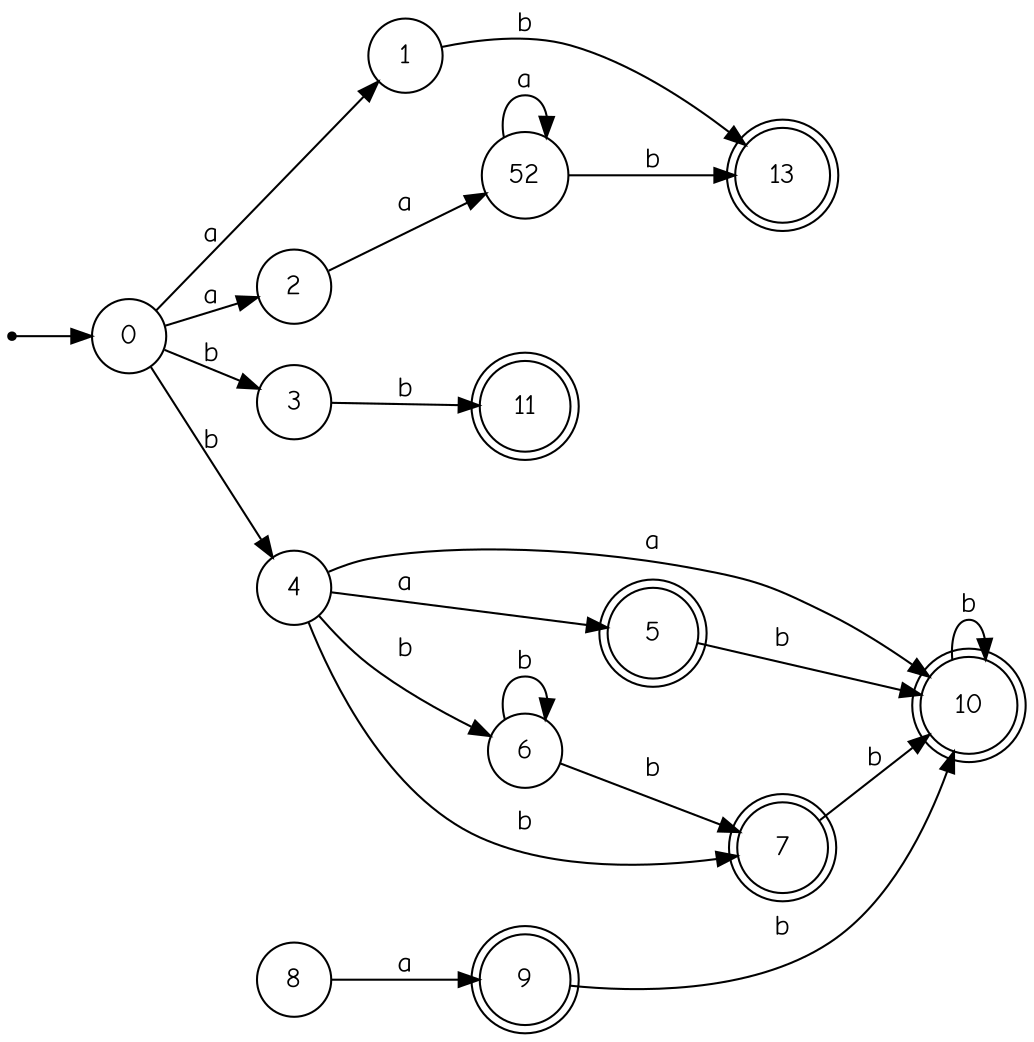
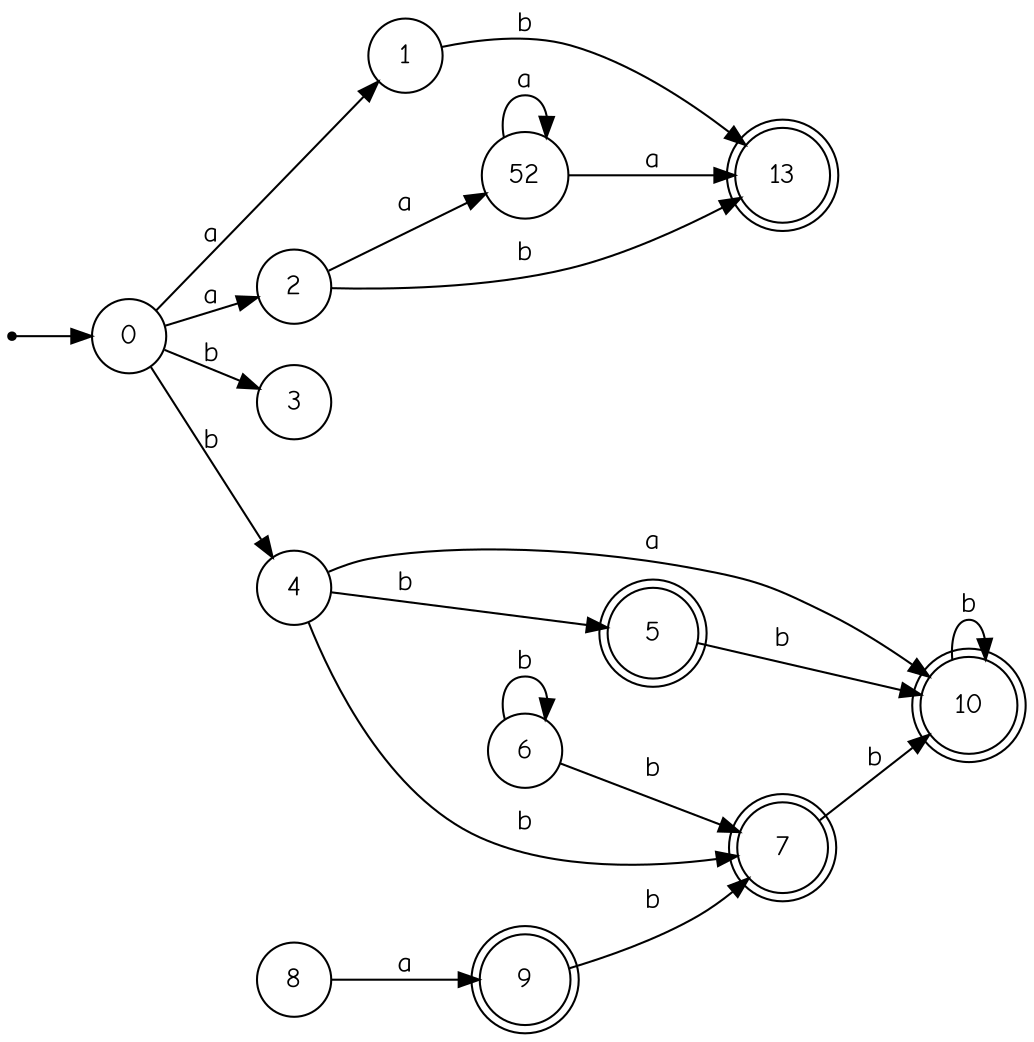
edge "52" -> "13": label "b" -> "a"
edge "2" -> "13": added, label "b"
node "11": removed
edge "4" -> "5": label "a" -> "b"
edge "4" -> "6": removed, label "b"
edge "9" -> "10": now "9" -> "7"
